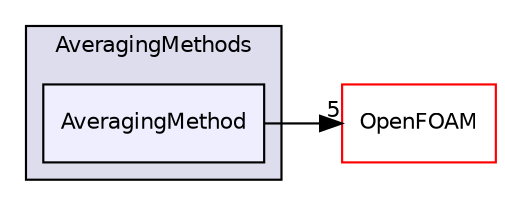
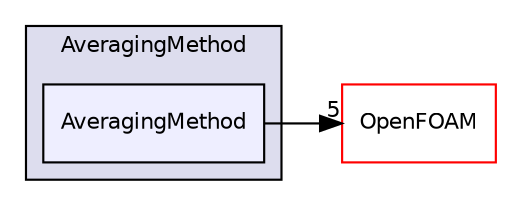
cluster "AveragingMethods": label "AveragingMethods" -> "AveragingMethod"
